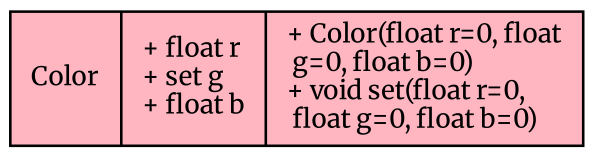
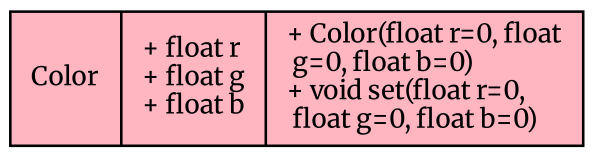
node "Color": text "+ set g" -> "+ float g"
